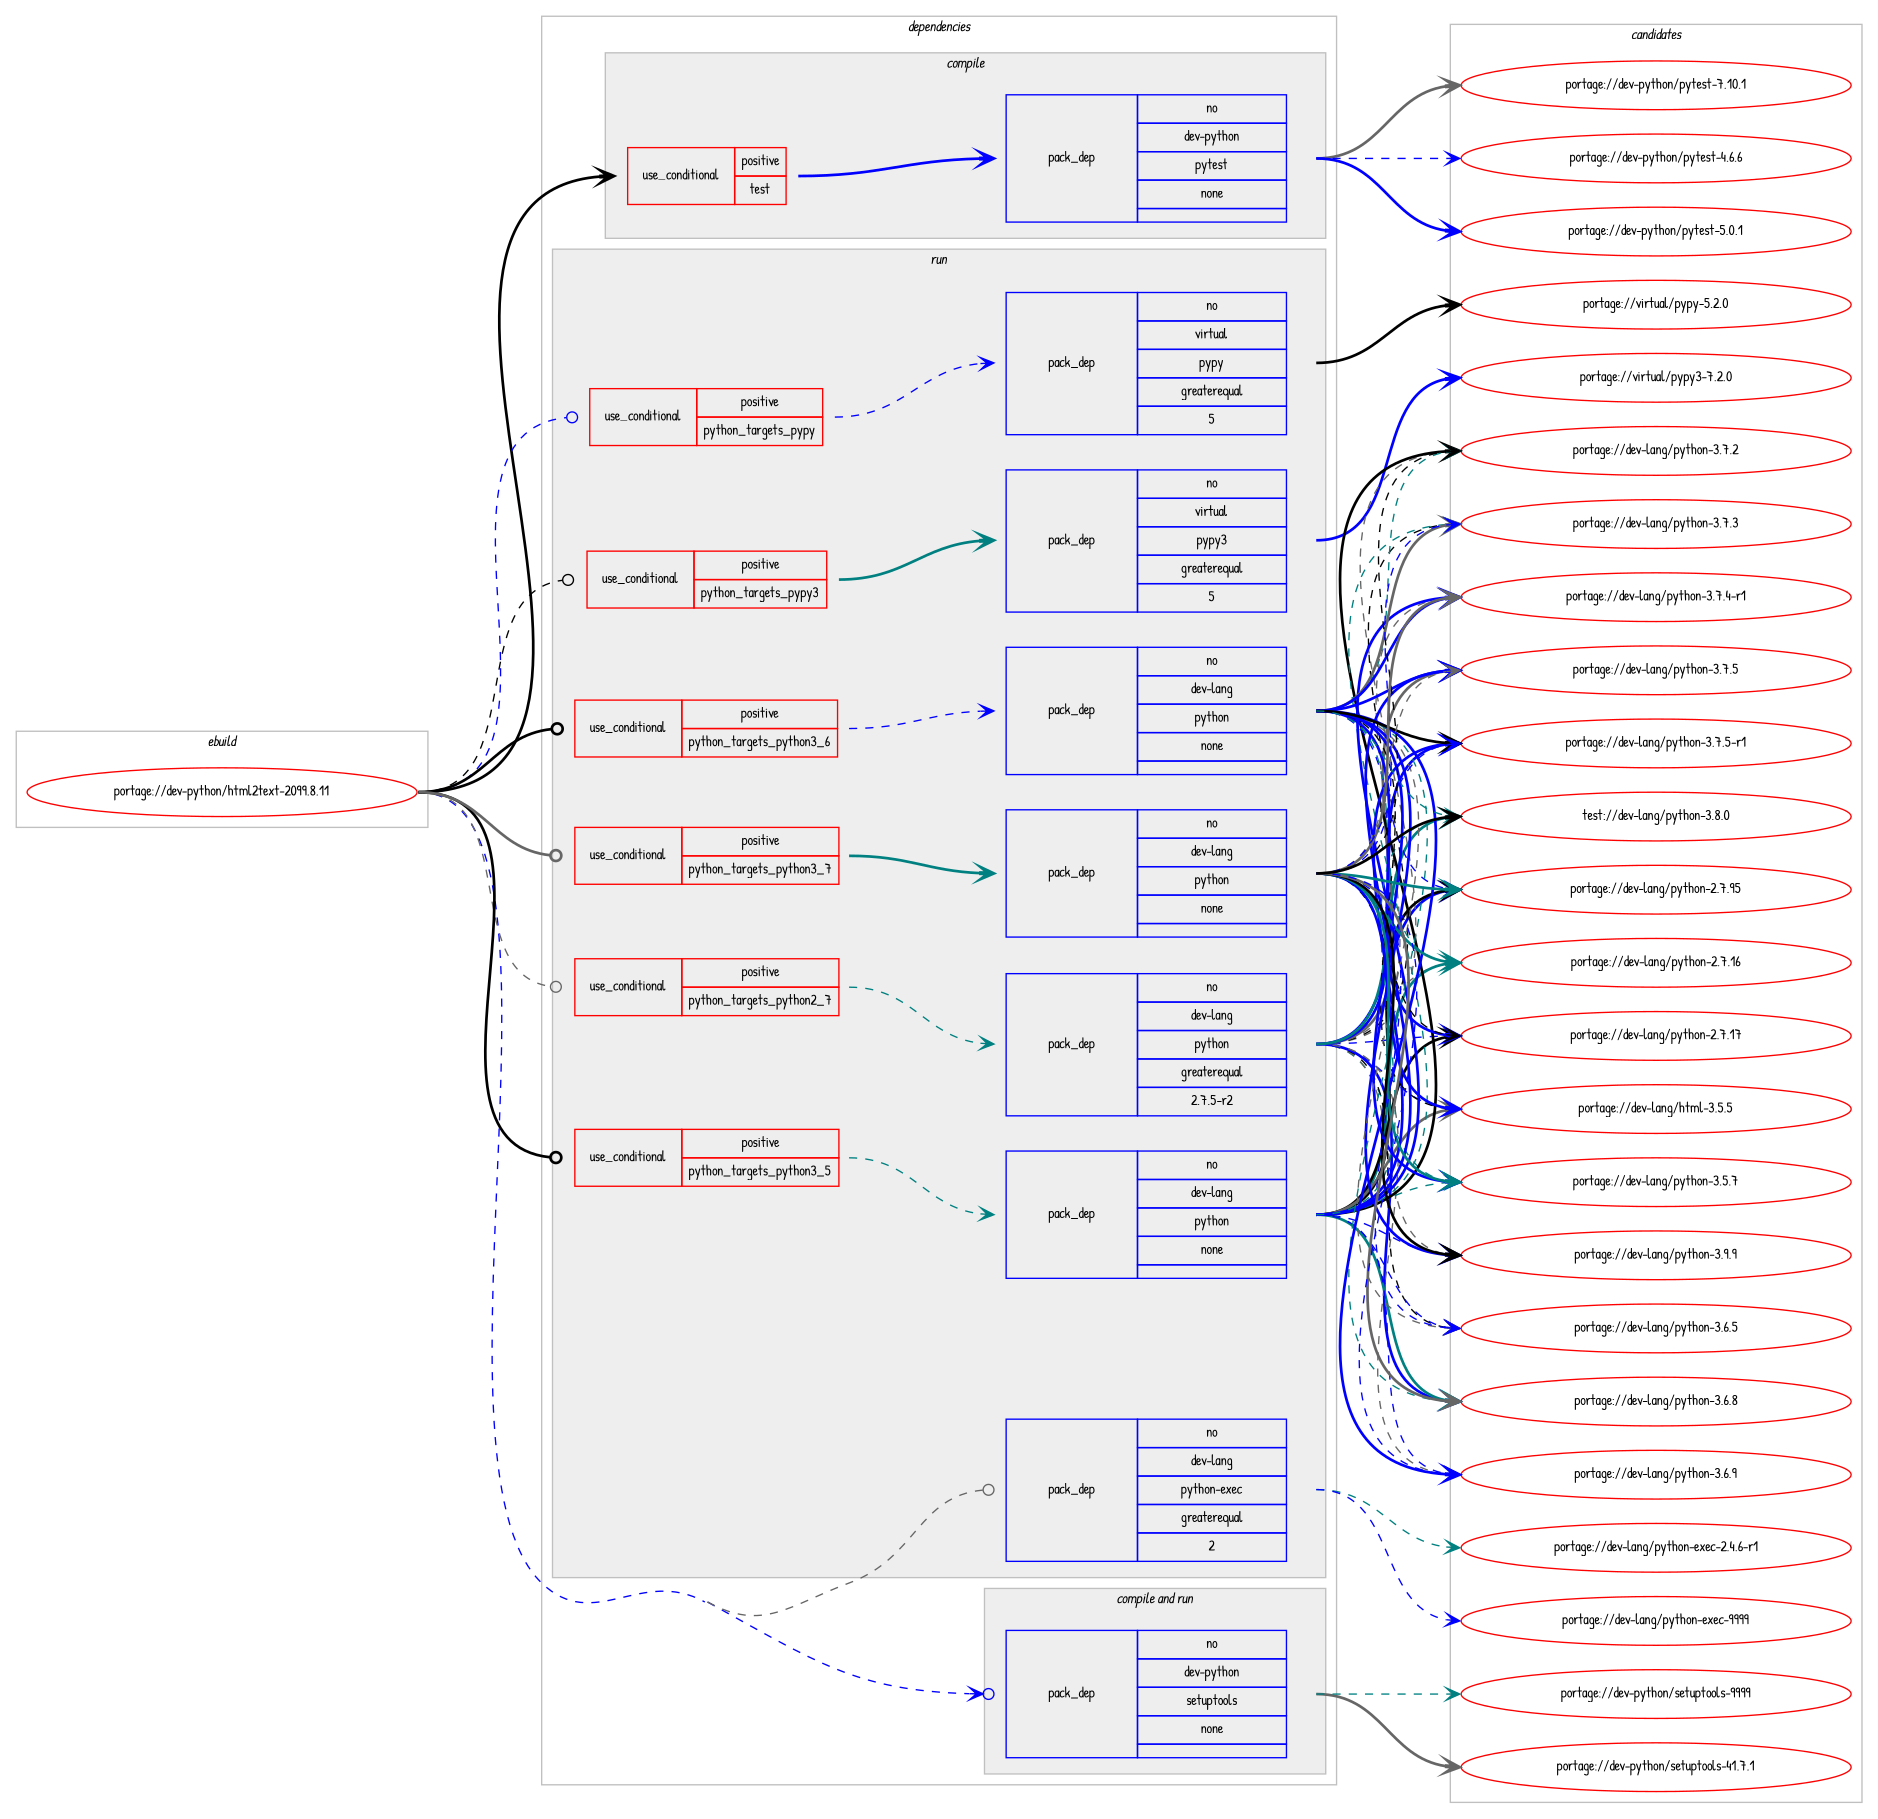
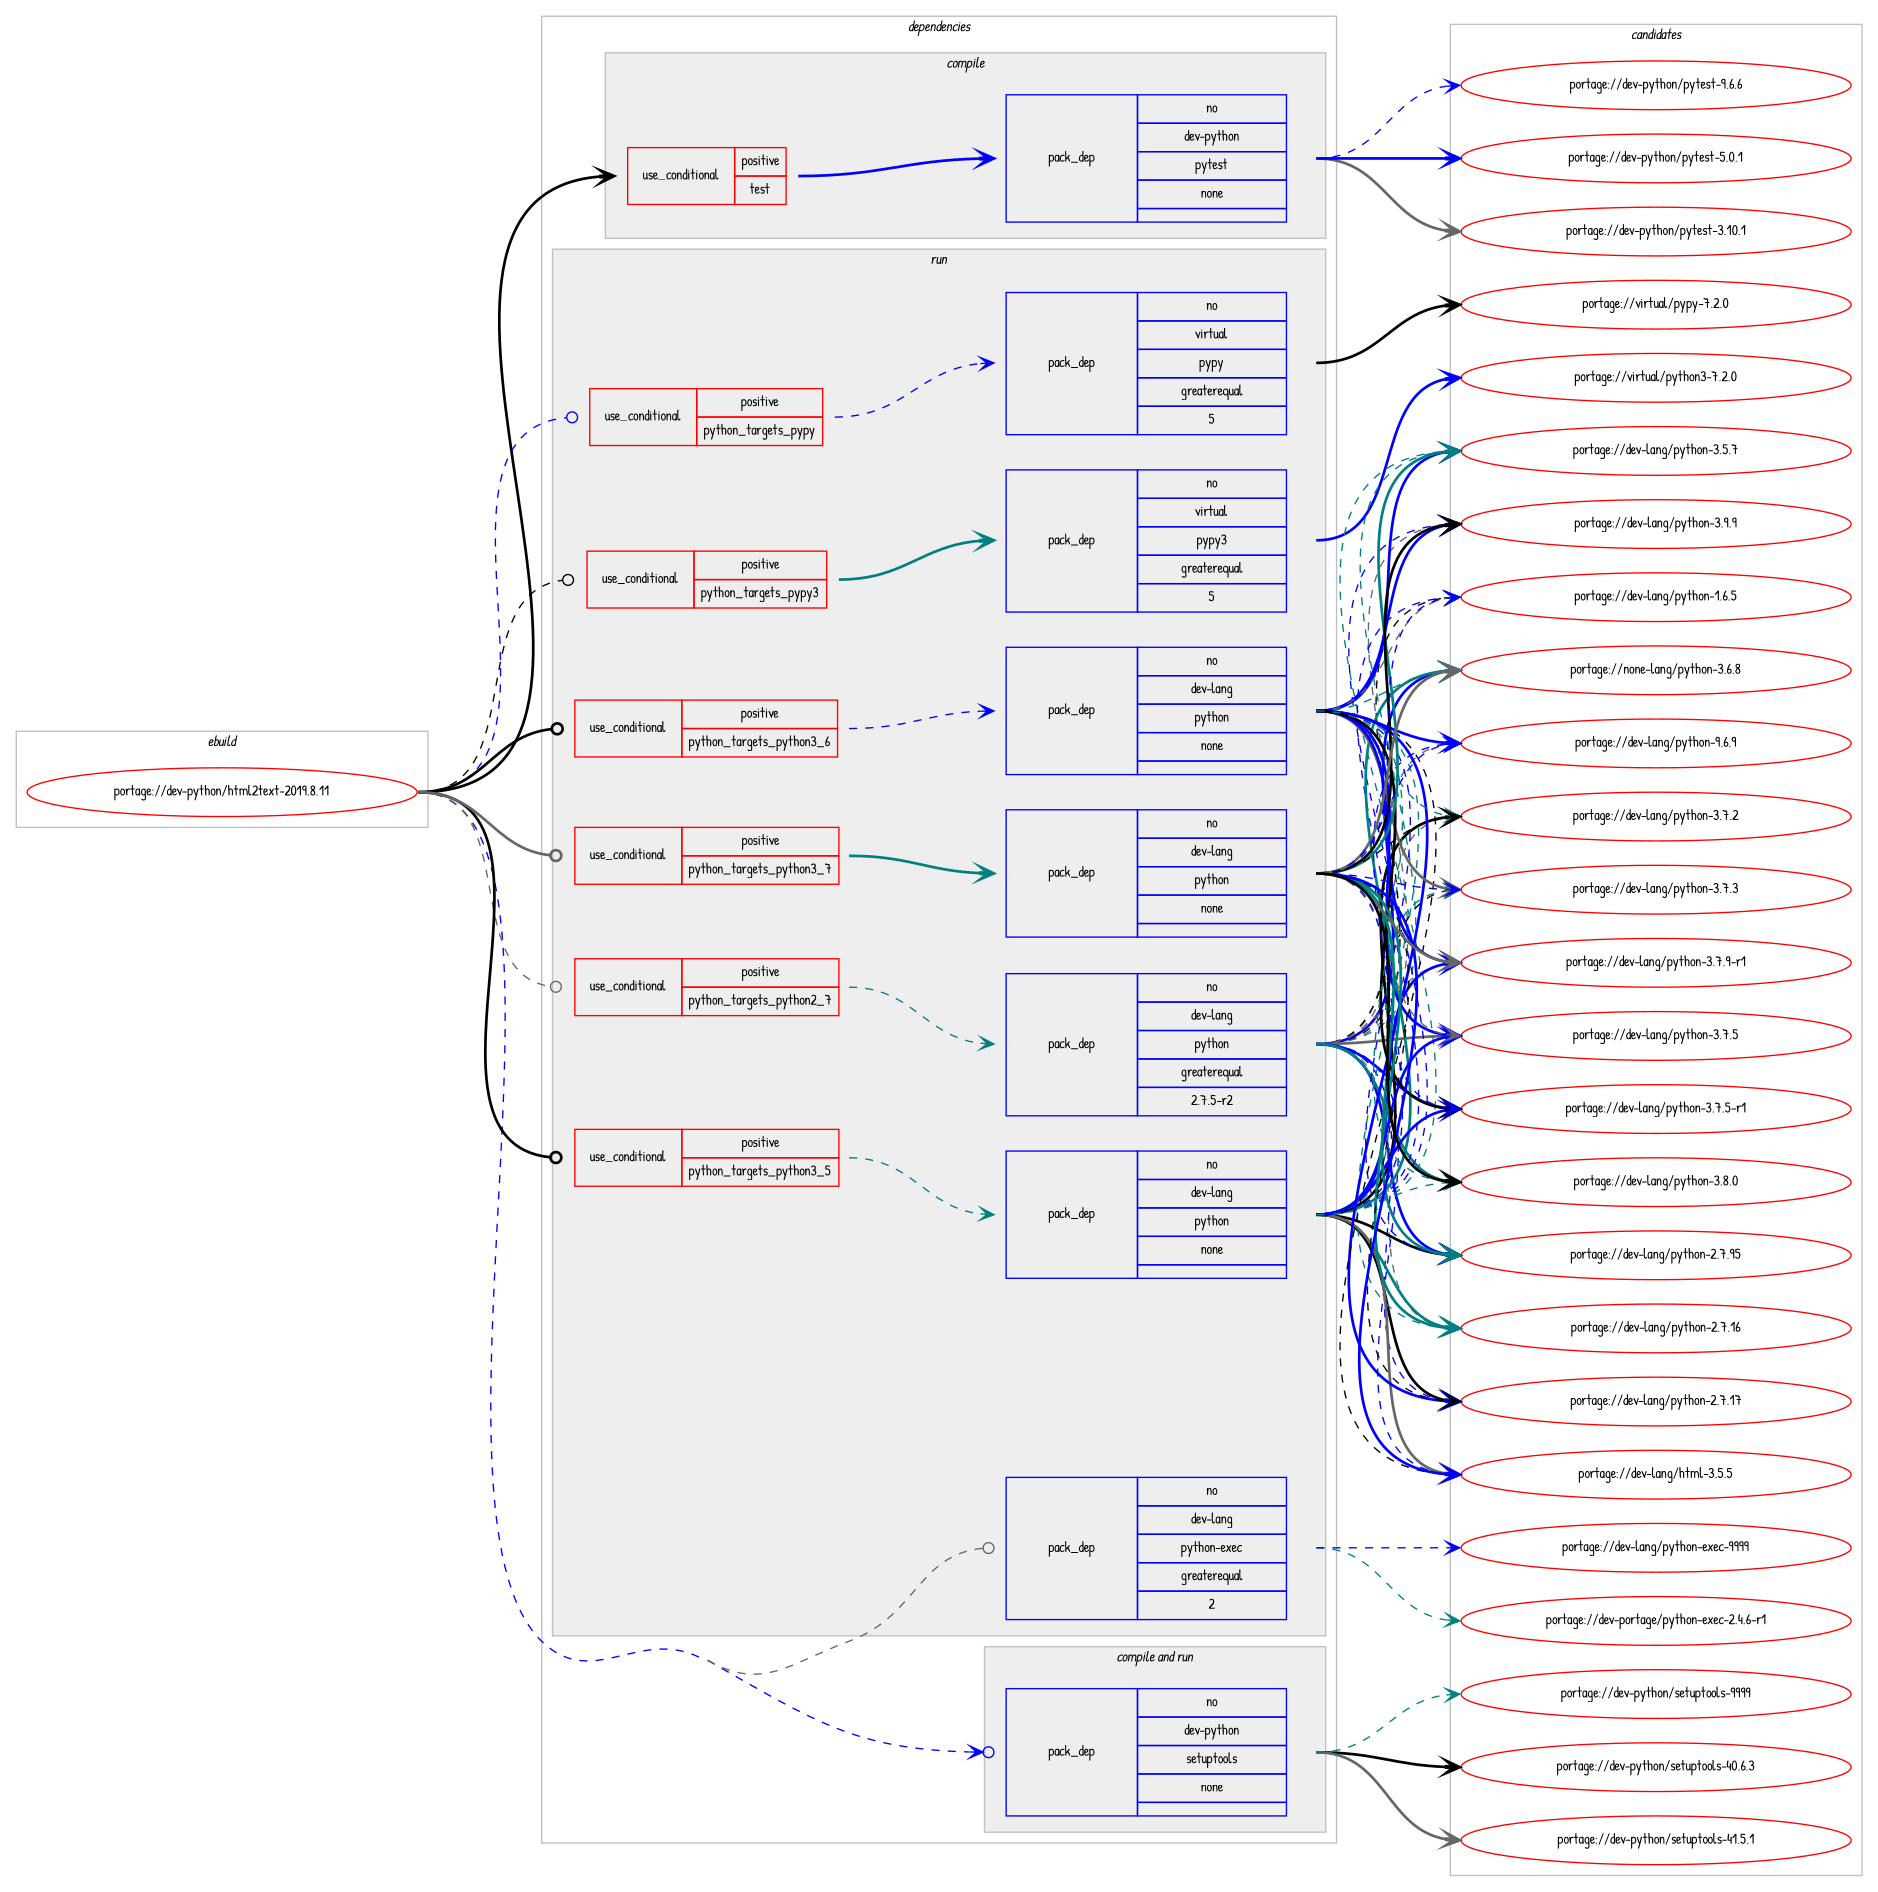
node "portage://dev-python/pytest-7.10.1": label "portage://dev-python/pytest-7.10.1" -> "portage://dev-python/pytest-3.10.1"
node "portage://dev-python/pytest-4.6.6": label "portage://dev-python/pytest-4.6.6" -> "portage://dev-python/pytest-9.6.6"
node "portage://virtual/pypy-5.2.0": label "portage://virtual/pypy-5.2.0" -> "portage://virtual/pypy-7.2.0"
node "portage://virtual/pypy3-7.2.0": label "portage://virtual/pypy3-7.2.0" -> "portage://virtual/python3-7.2.0"
node "portage://dev-lang/python-3.7.4-r1": label "portage://dev-lang/python-3.7.4-r1" -> "portage://dev-lang/python-3.7.9-r1"
node "portage://dev-python/html2text-2099.8.11": label "portage://dev-python/html2text-2099.8.11" -> "portage://dev-python/html2text-2019.8.11"
node "test://dev-lang/python-3.8.0": label "test://dev-lang/python-3.8.0" -> "portage://dev-lang/python-3.8.0"
node "portage://dev-lang/python-3.6.5": label "portage://dev-lang/python-3.6.5" -> "portage://dev-lang/python-1.6.5"
node "portage://dev-lang/python-3.6.8": label "portage://dev-lang/python-3.6.8" -> "portage://none-lang/python-3.6.8"
node "portage://dev-lang/python-3.6.9": label "portage://dev-lang/python-3.6.9" -> "portage://dev-lang/python-9.6.9"
node "portage://dev-lang/python-exec-2.4.6-r1": label "portage://dev-lang/python-exec-2.4.6-r1" -> "portage://dev-portage/python-exec-2.4.6-r1"
node "portage://dev-python/setuptools-40.6.3": added
node "portage://dev-python/setuptools-41.7.1": label "portage://dev-python/setuptools-41.7.1" -> "portage://dev-python/setuptools-41.5.1"
